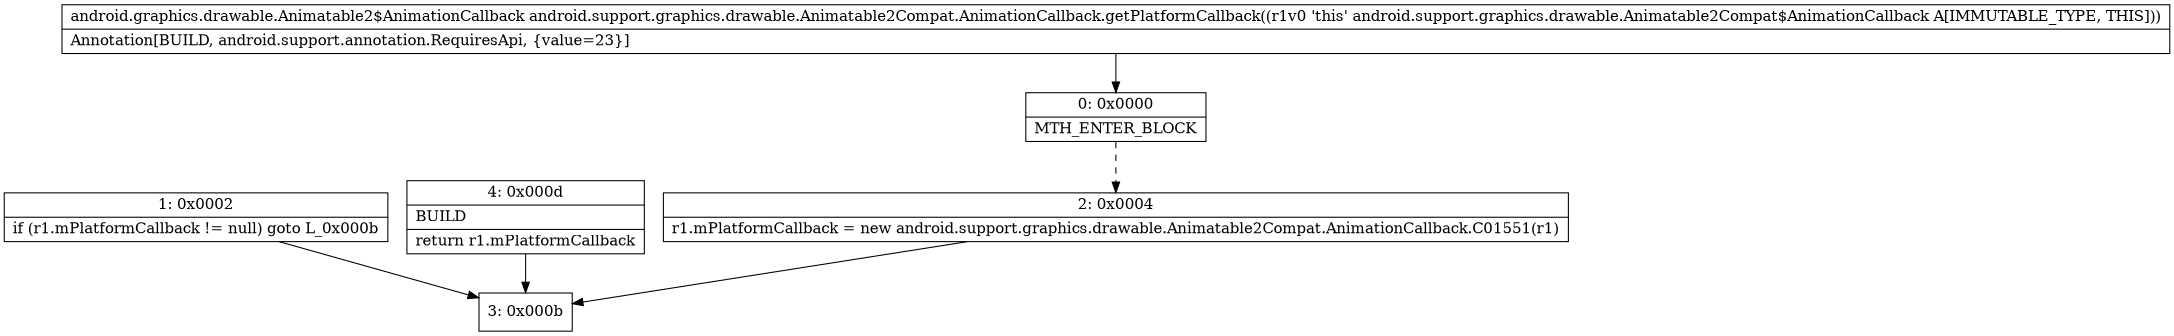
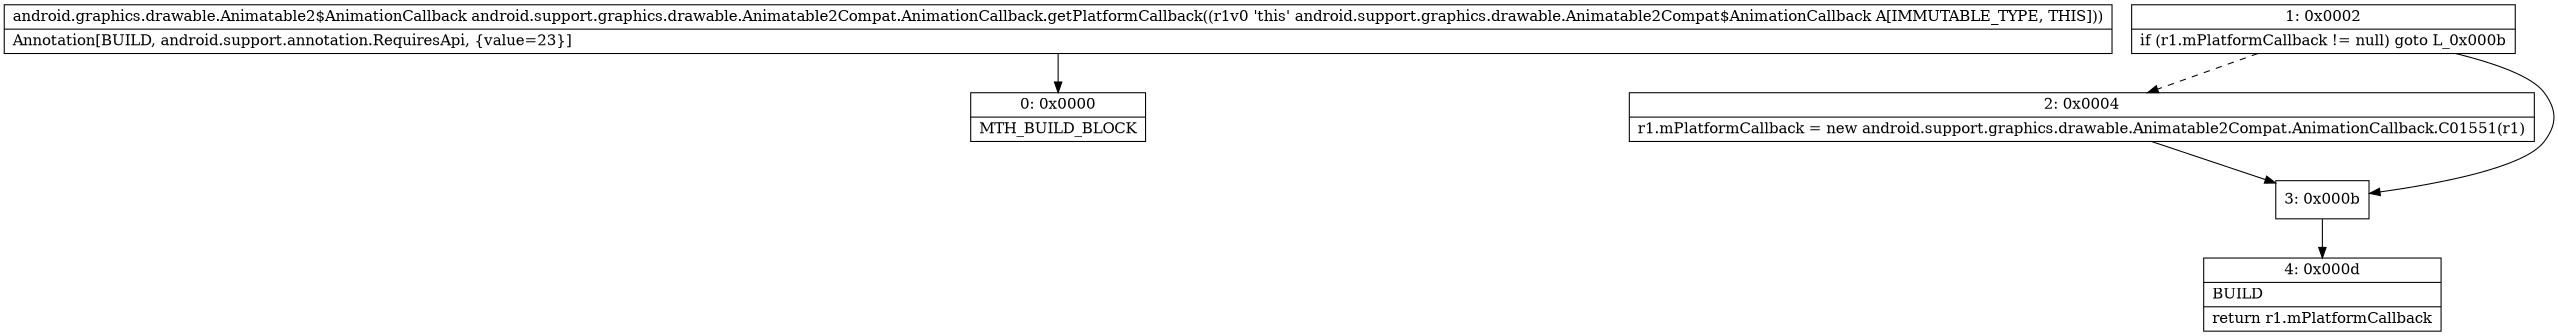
node "0: 0x0000": text "MTH_ENTER_BLOCK" -> "MTH_BUILD_BLOCK"
edge "0: 0x0000" -> "2: 0x0004": now "1: 0x0002" -> "2: 0x0004"
edge "4: 0x000d" -> "3: 0x000b": reversed
